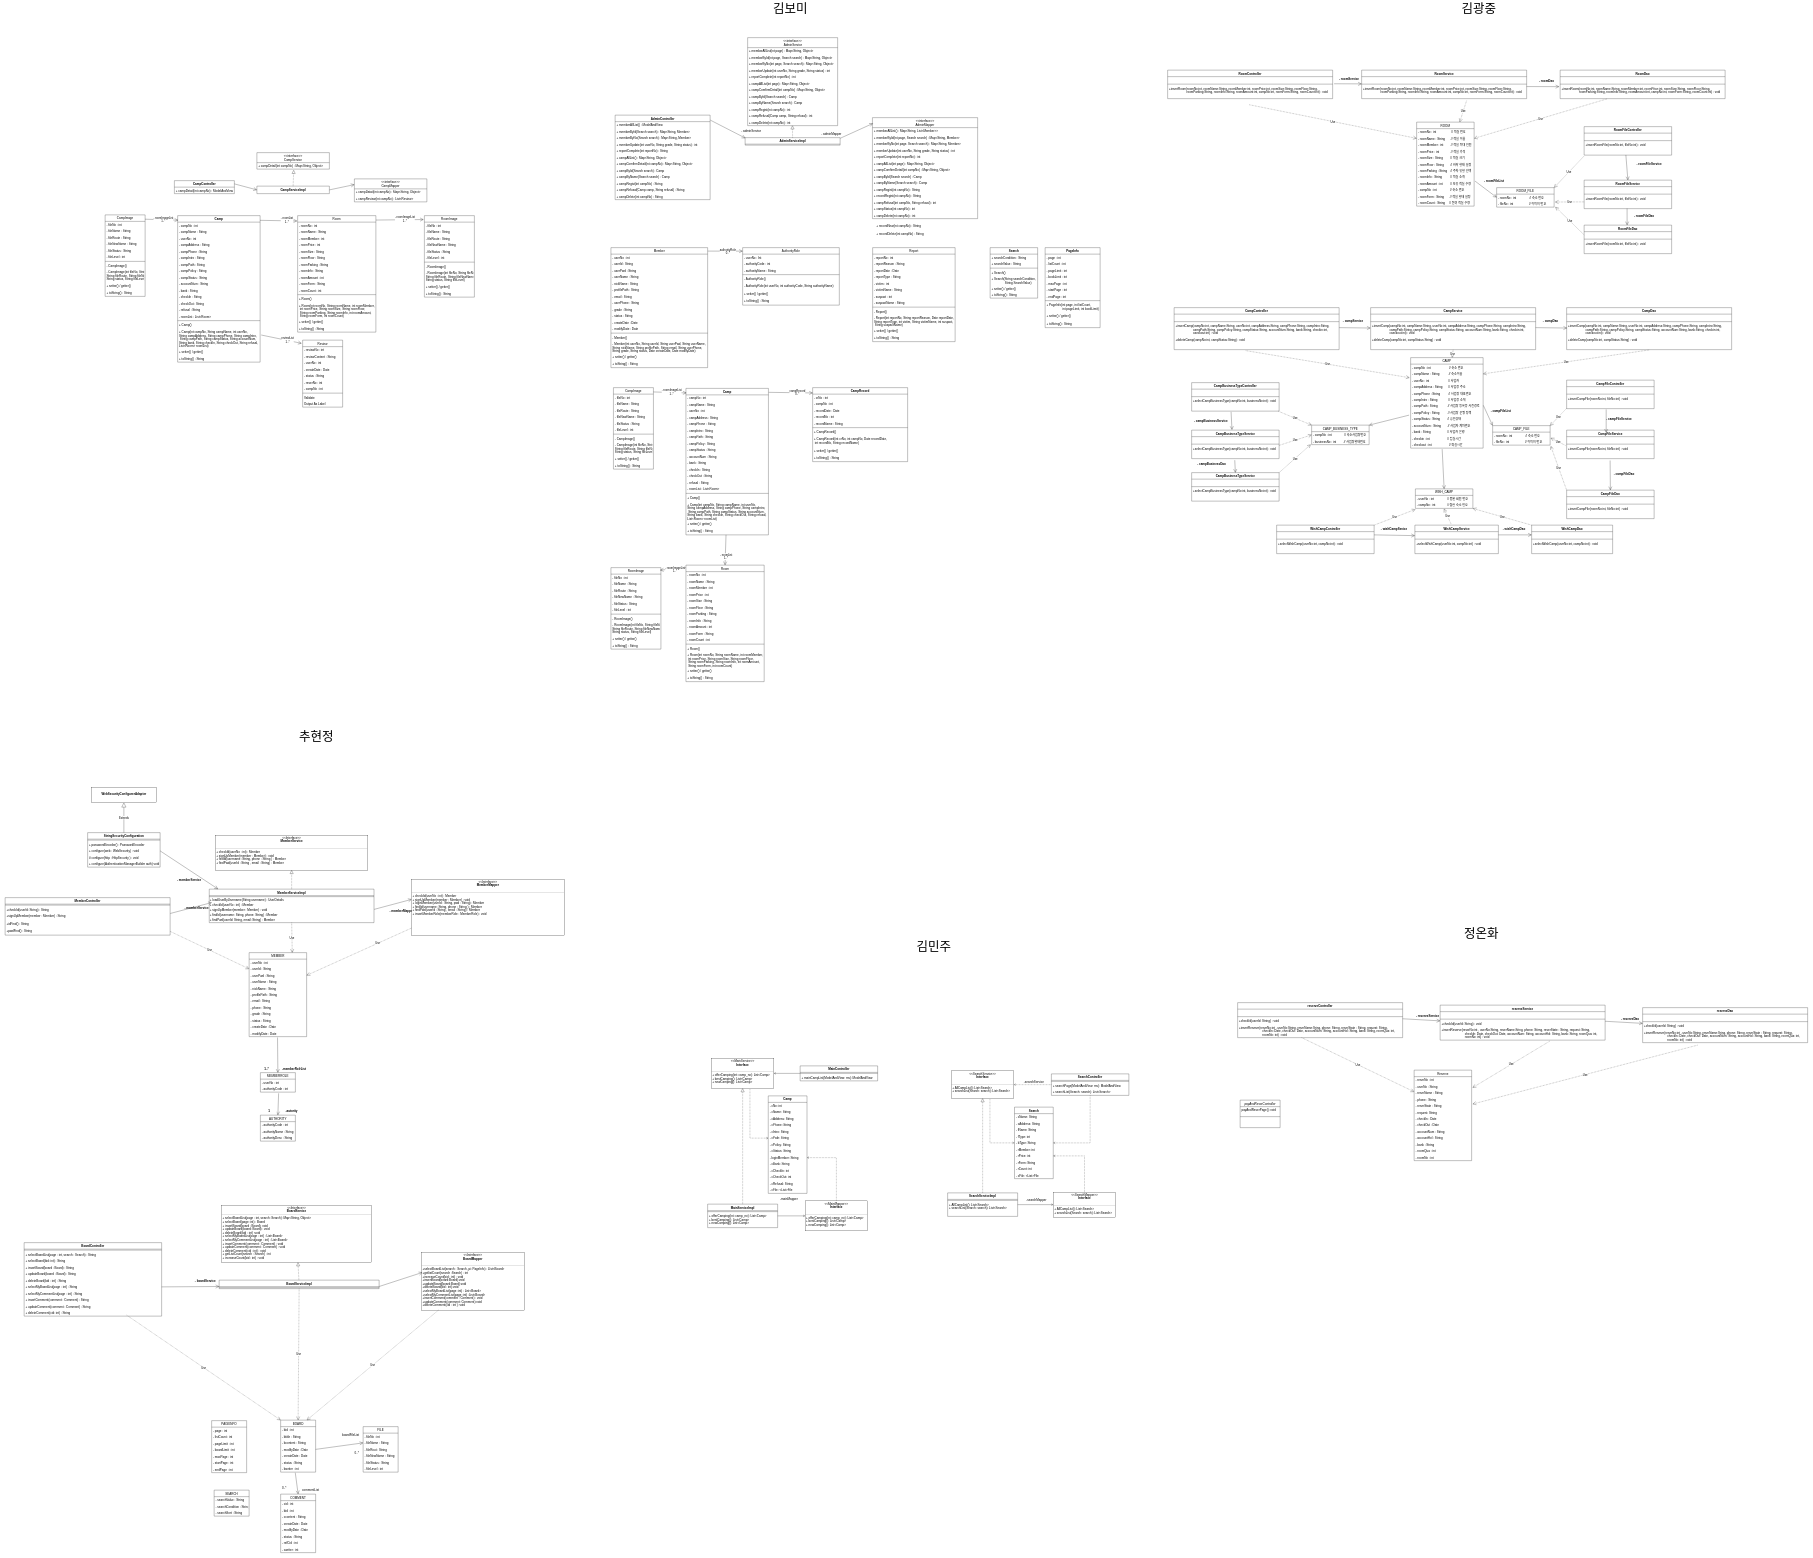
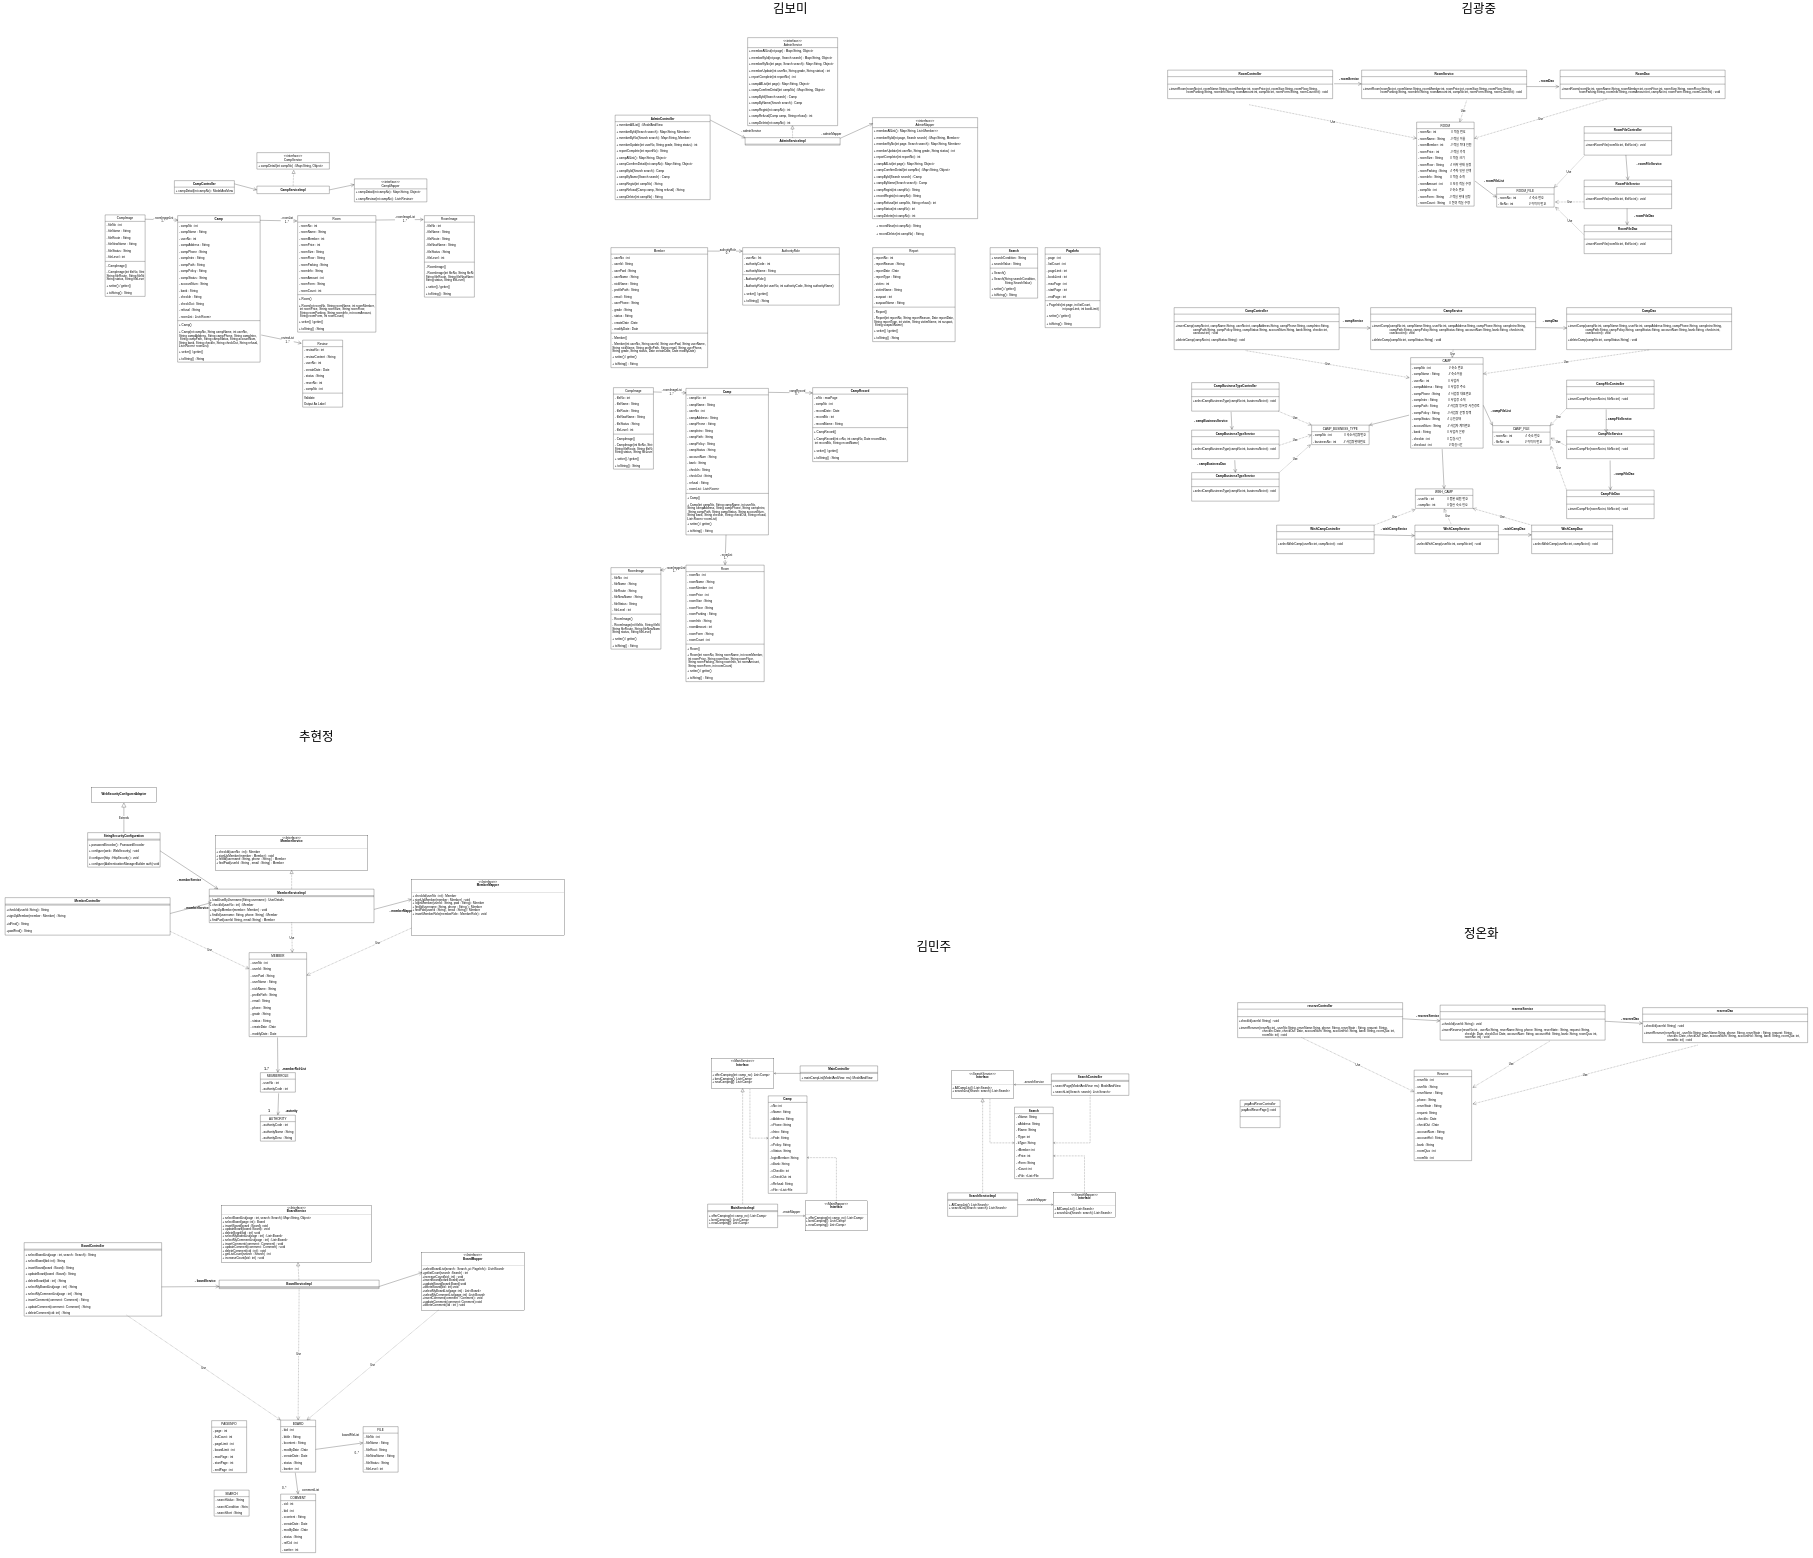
node "- crNo : int": label "- crNo : int" -> "- crNo : maxPage"
edge "SearchController" -> "<<SearchService>> Interface + AllCampList(): List<Search> + searchList(Search: search): List<Search>": style dashed -> solid
node "-mainMapper": moved (789, 1199) -> (791, 1212)
